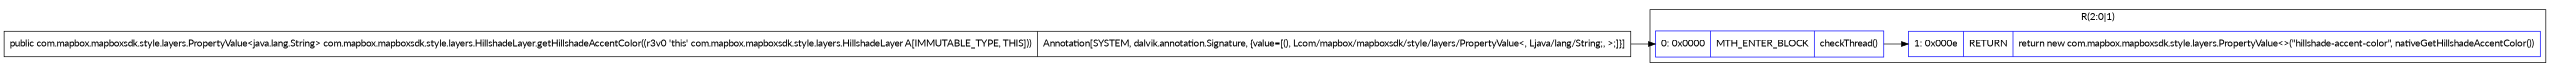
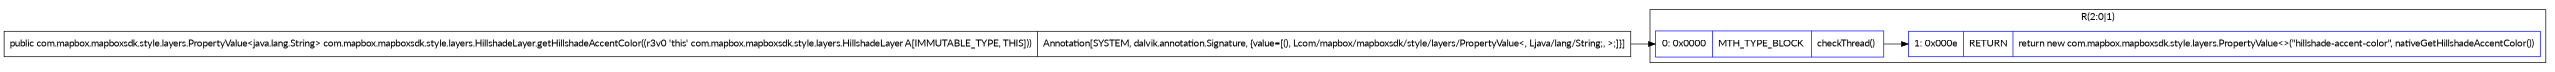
node "0: 0x0000": text "MTH_ENTER_BLOCK" -> "MTH_TYPE_BLOCK"
